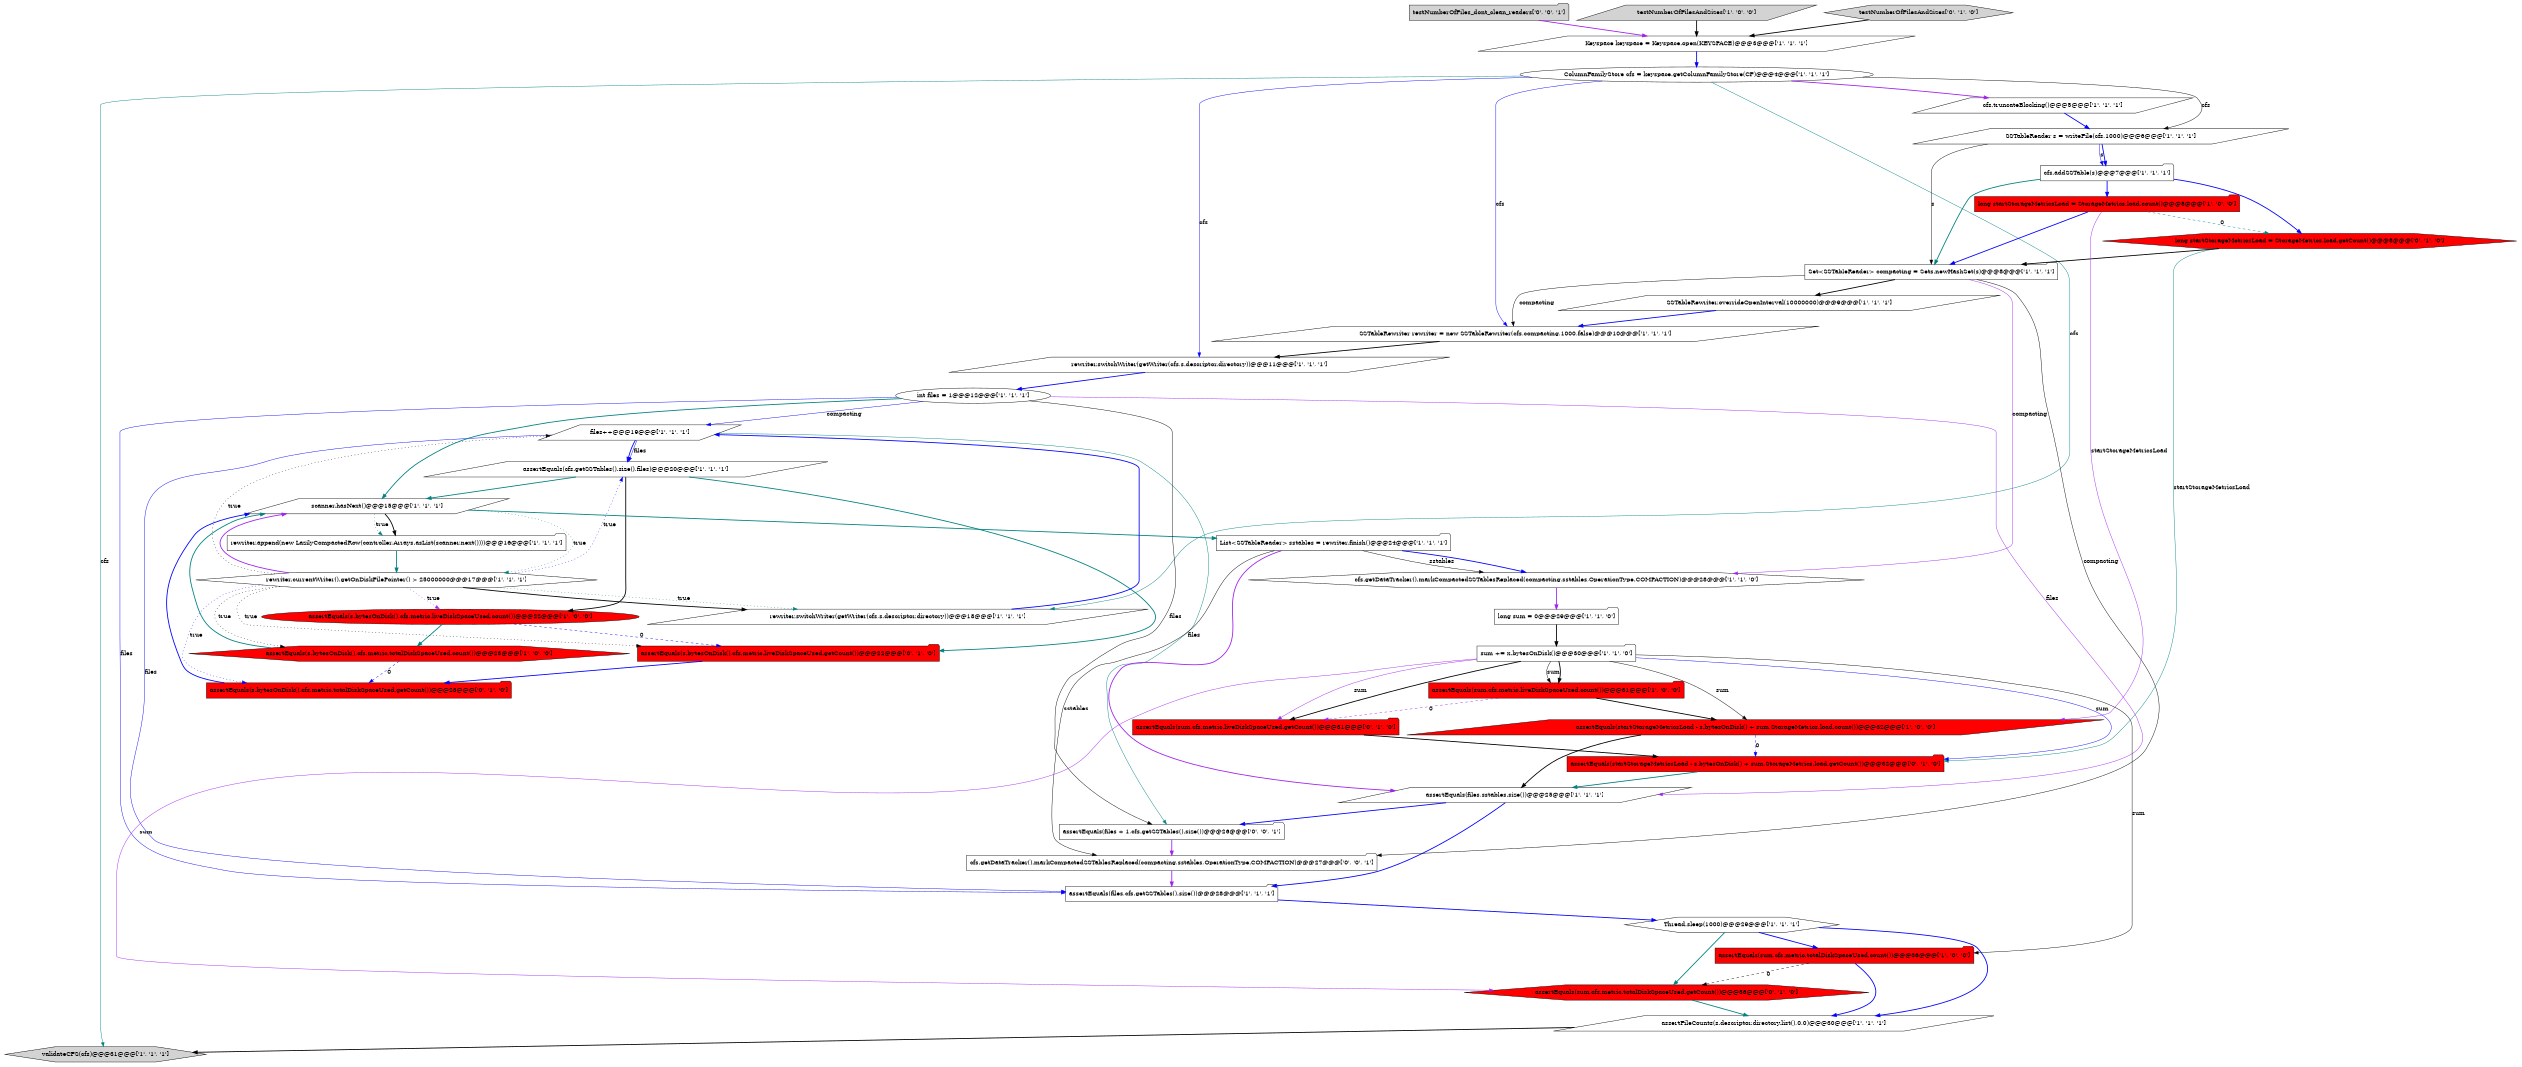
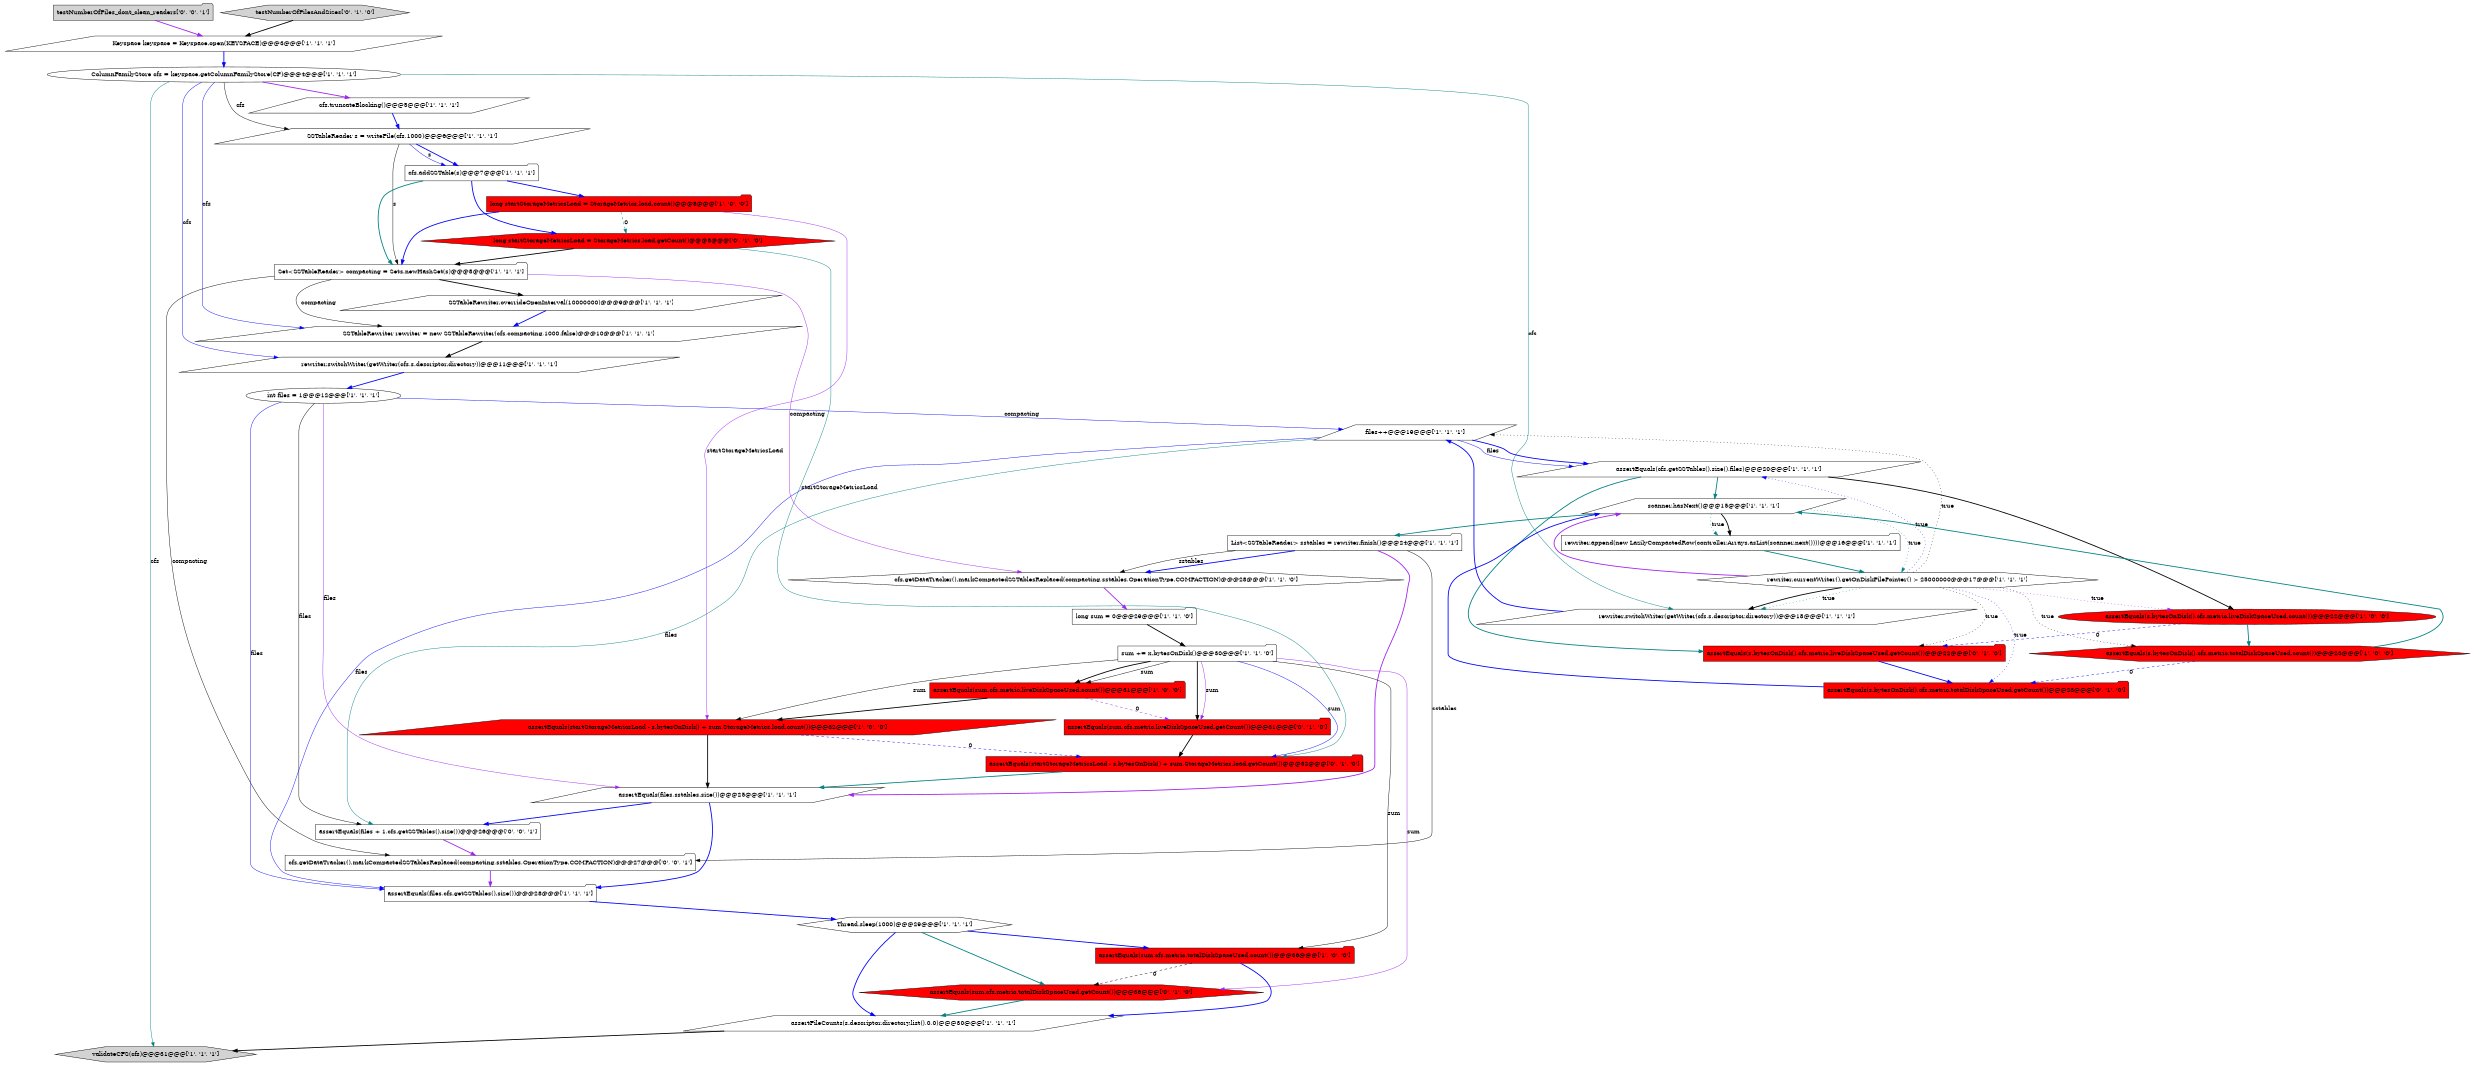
node "testNumberOfFilesAndSizes['1', '0', '0']": removed
edge "int files = 1@@@12@@@['1', '1', '1']" -> "scanner.hasNext()@@@15@@@['1', '1', '1']": removed
